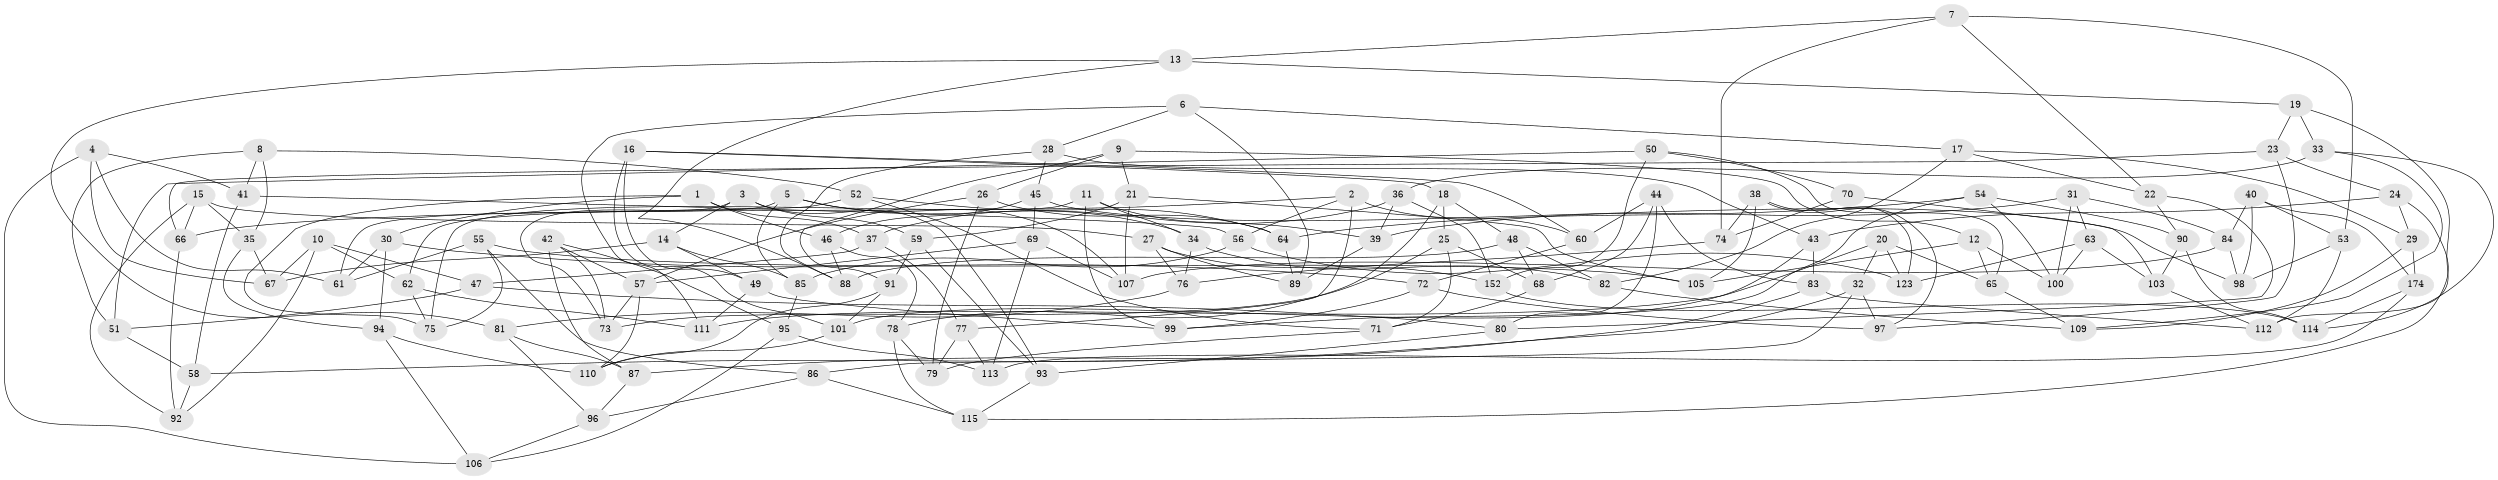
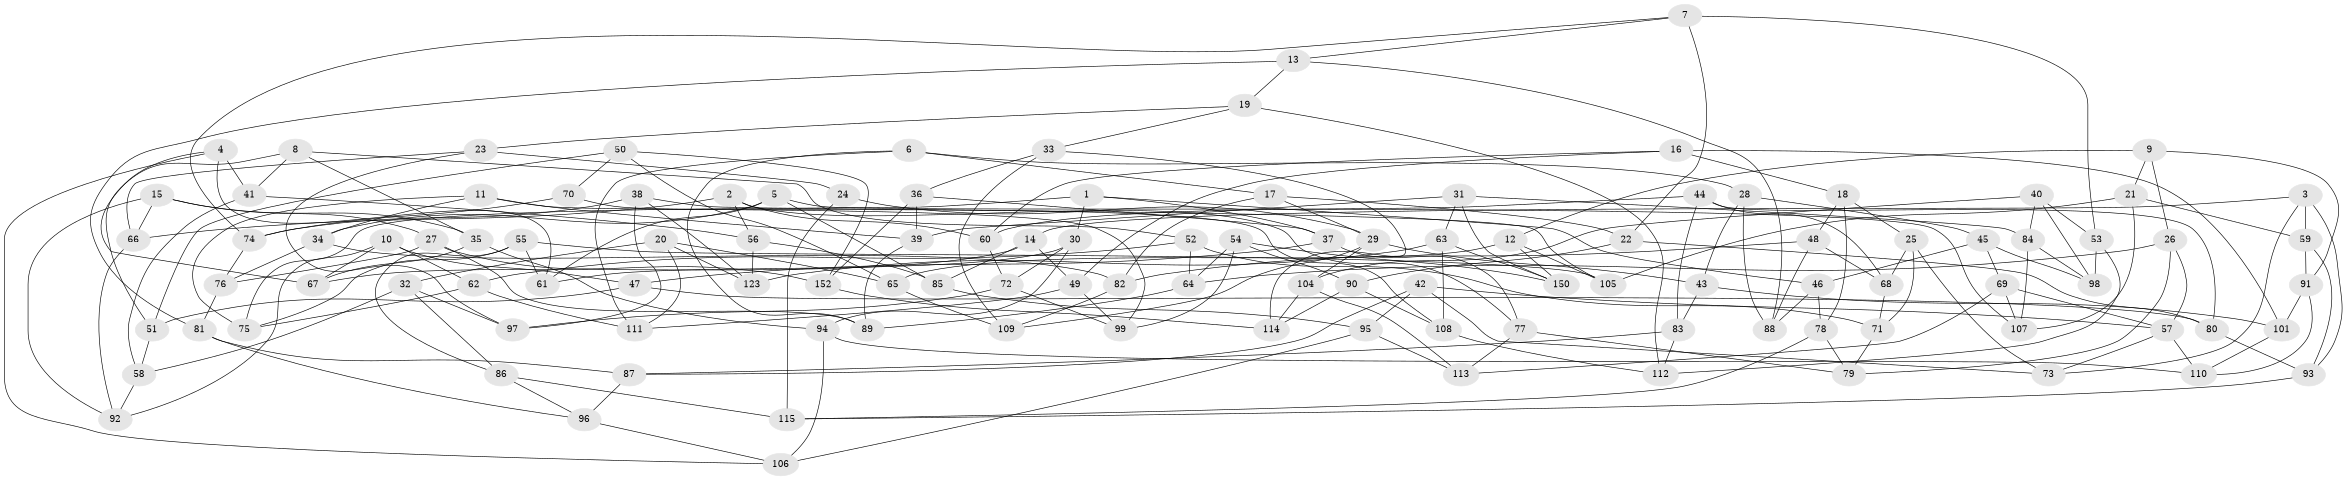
edge "24" -- "43": now "29" -- "43"
node "100": label "100" -> "150"
node "103": label "103" -> "108"
node "174": label "174" -> "104"
